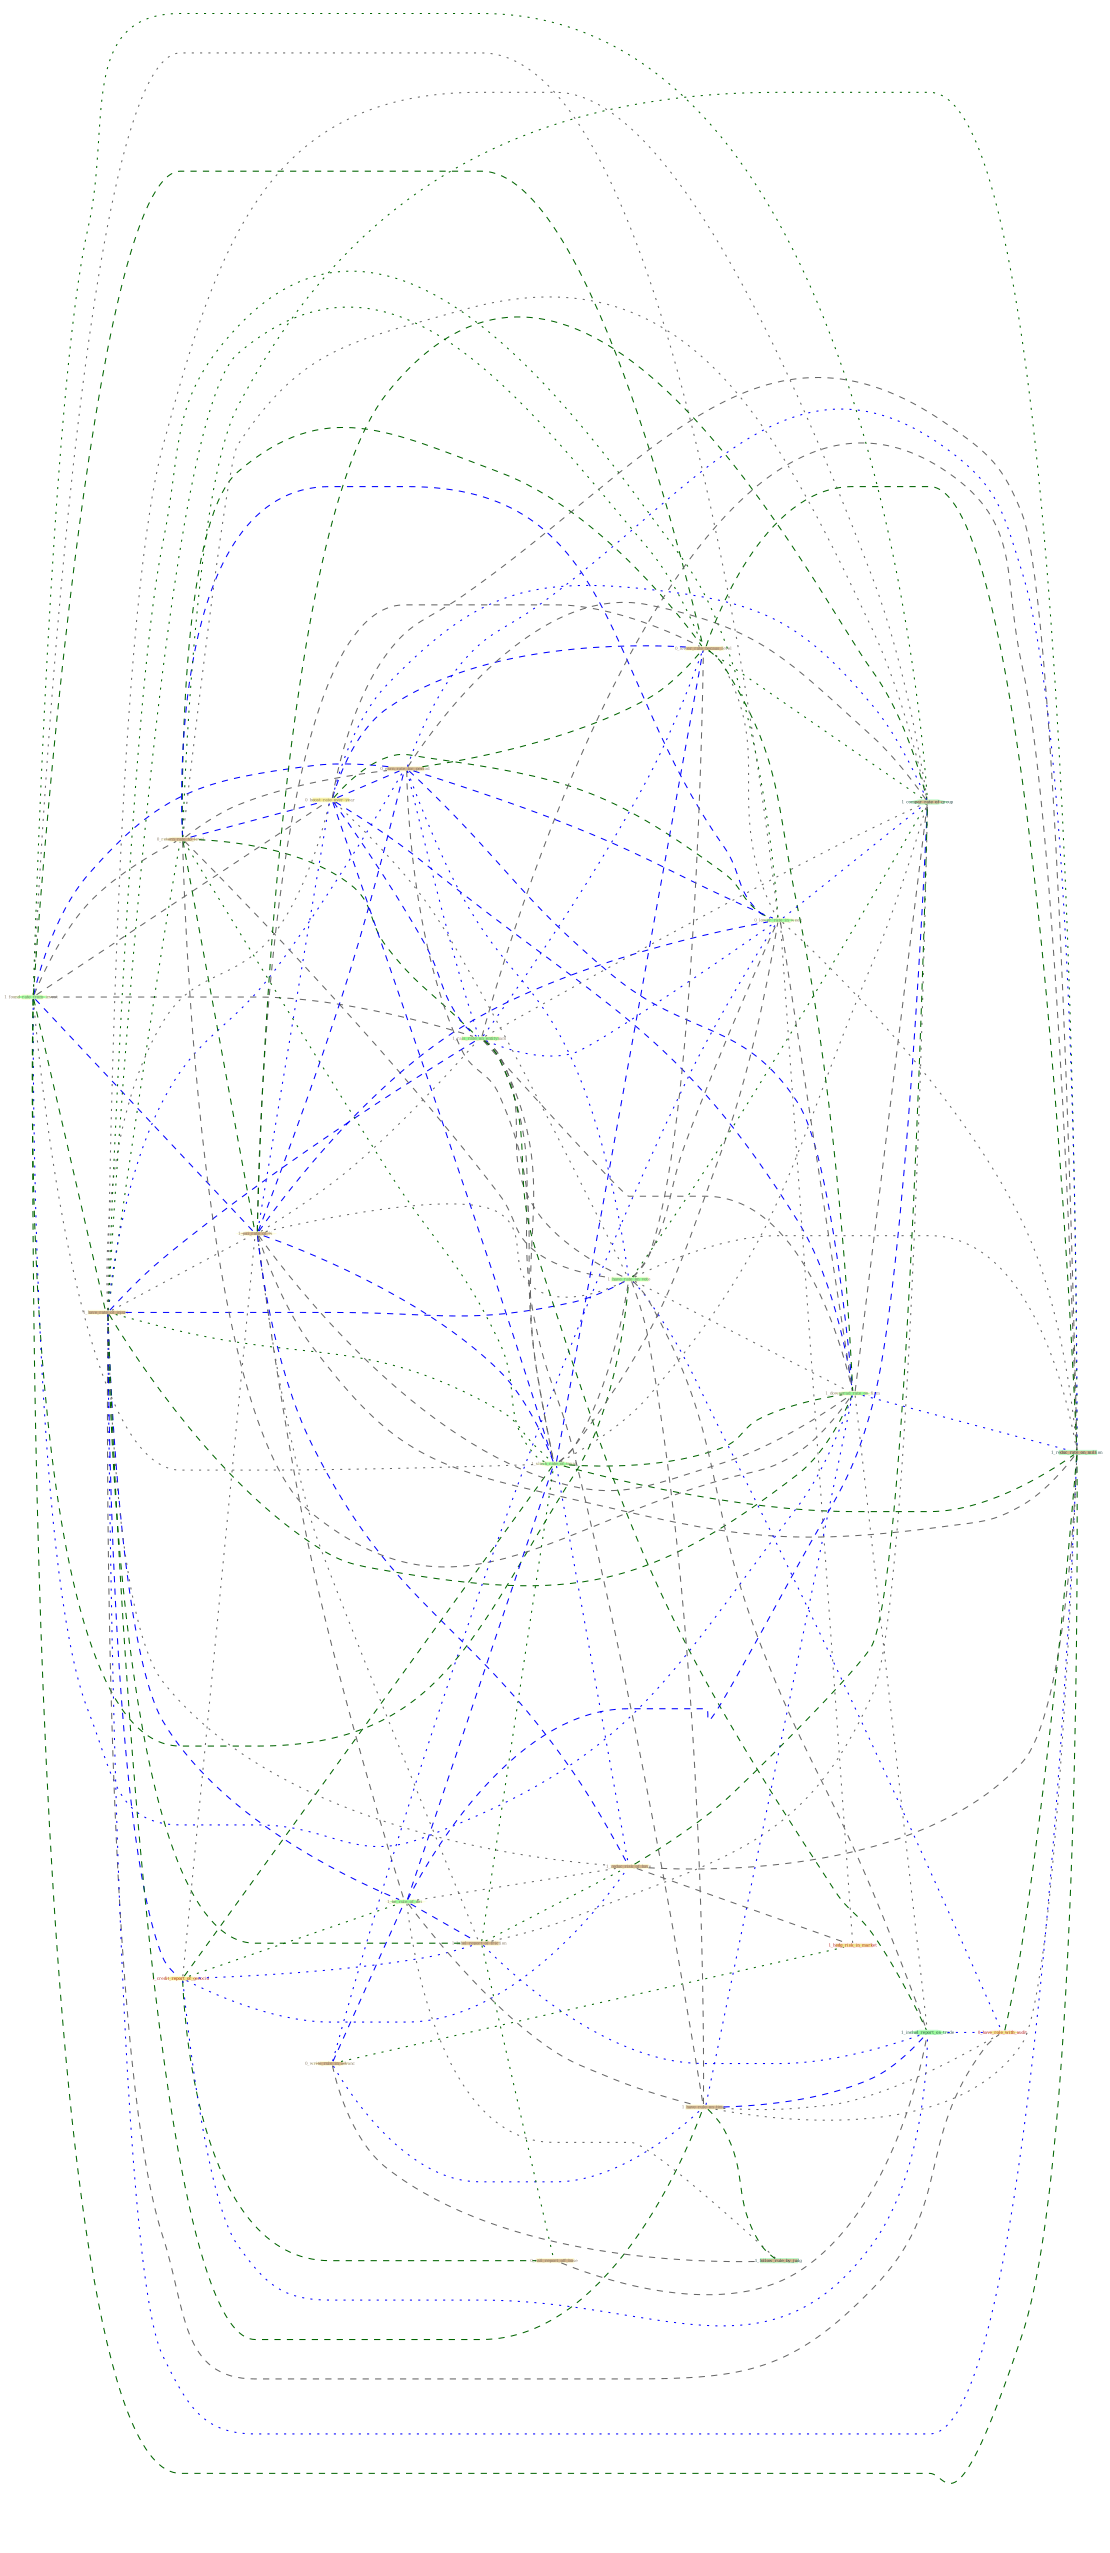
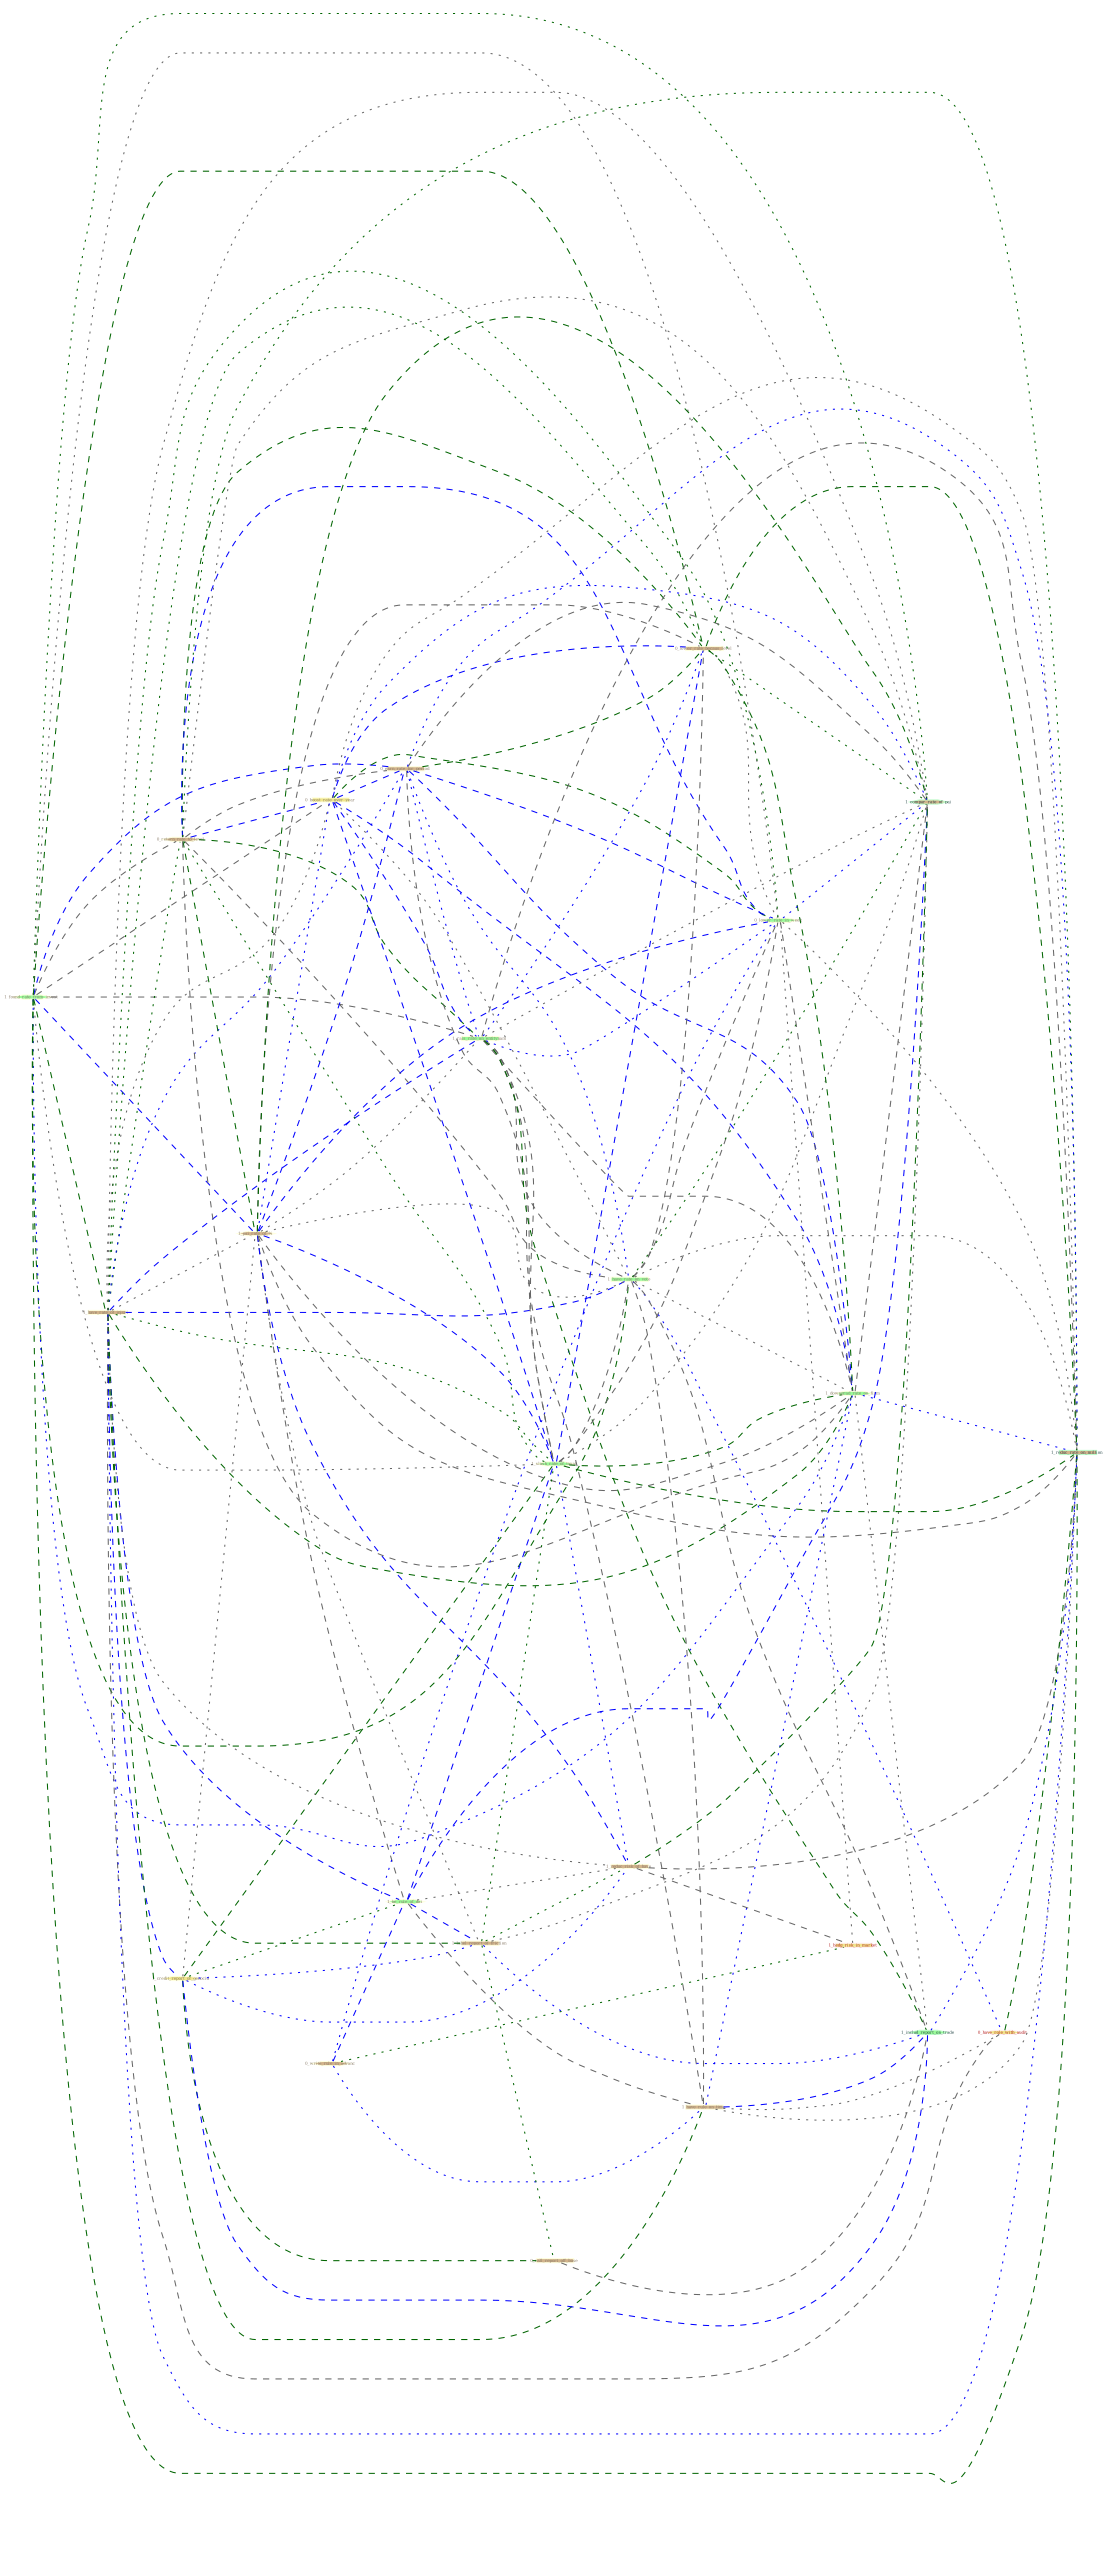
edge "0_boost_rate_over_year" -- "1_reduc_rate_on_million": style dashed -> dotted
node "1_compar_rate_of_group": label "1_compar_rate_of_group" -> "1_compar_rate_of_pai"
node "1_credit_report_of_genocid": fontcolor #b22222 -> #8b7d6b
edge "1_includ_report_on_trade" -- "0_have_role_with_audit": now "1_includ_report_on_trade" -- "1_reduc_rate_on_million"
node "1_follow_rule_by_judg": removed
edge "1_credit_report_of_genocid" -- "1_includ_report_on_trade": style dotted -> dashed
